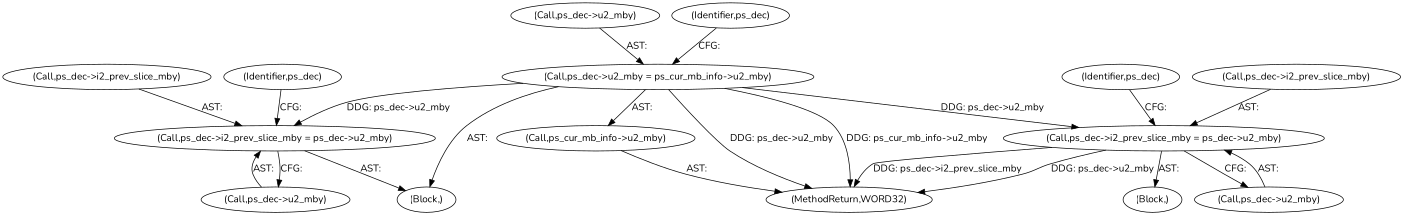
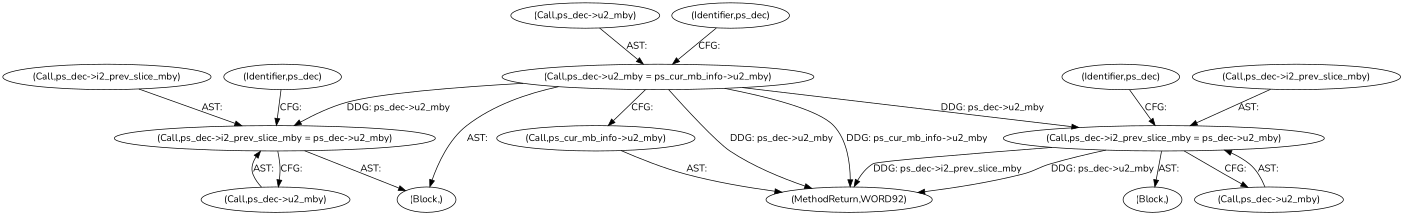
edge "(Call,ps_dec->u2_mby = ps_cur_mb_info->u2_mby)" -> "(Call,ps_cur_mb_info->u2_mby)": label "AST: " -> "CFG: "
node "(MethodReturn,WORD32)": label "(MethodReturn,WORD32)" -> "(MethodReturn,WORD92)"
